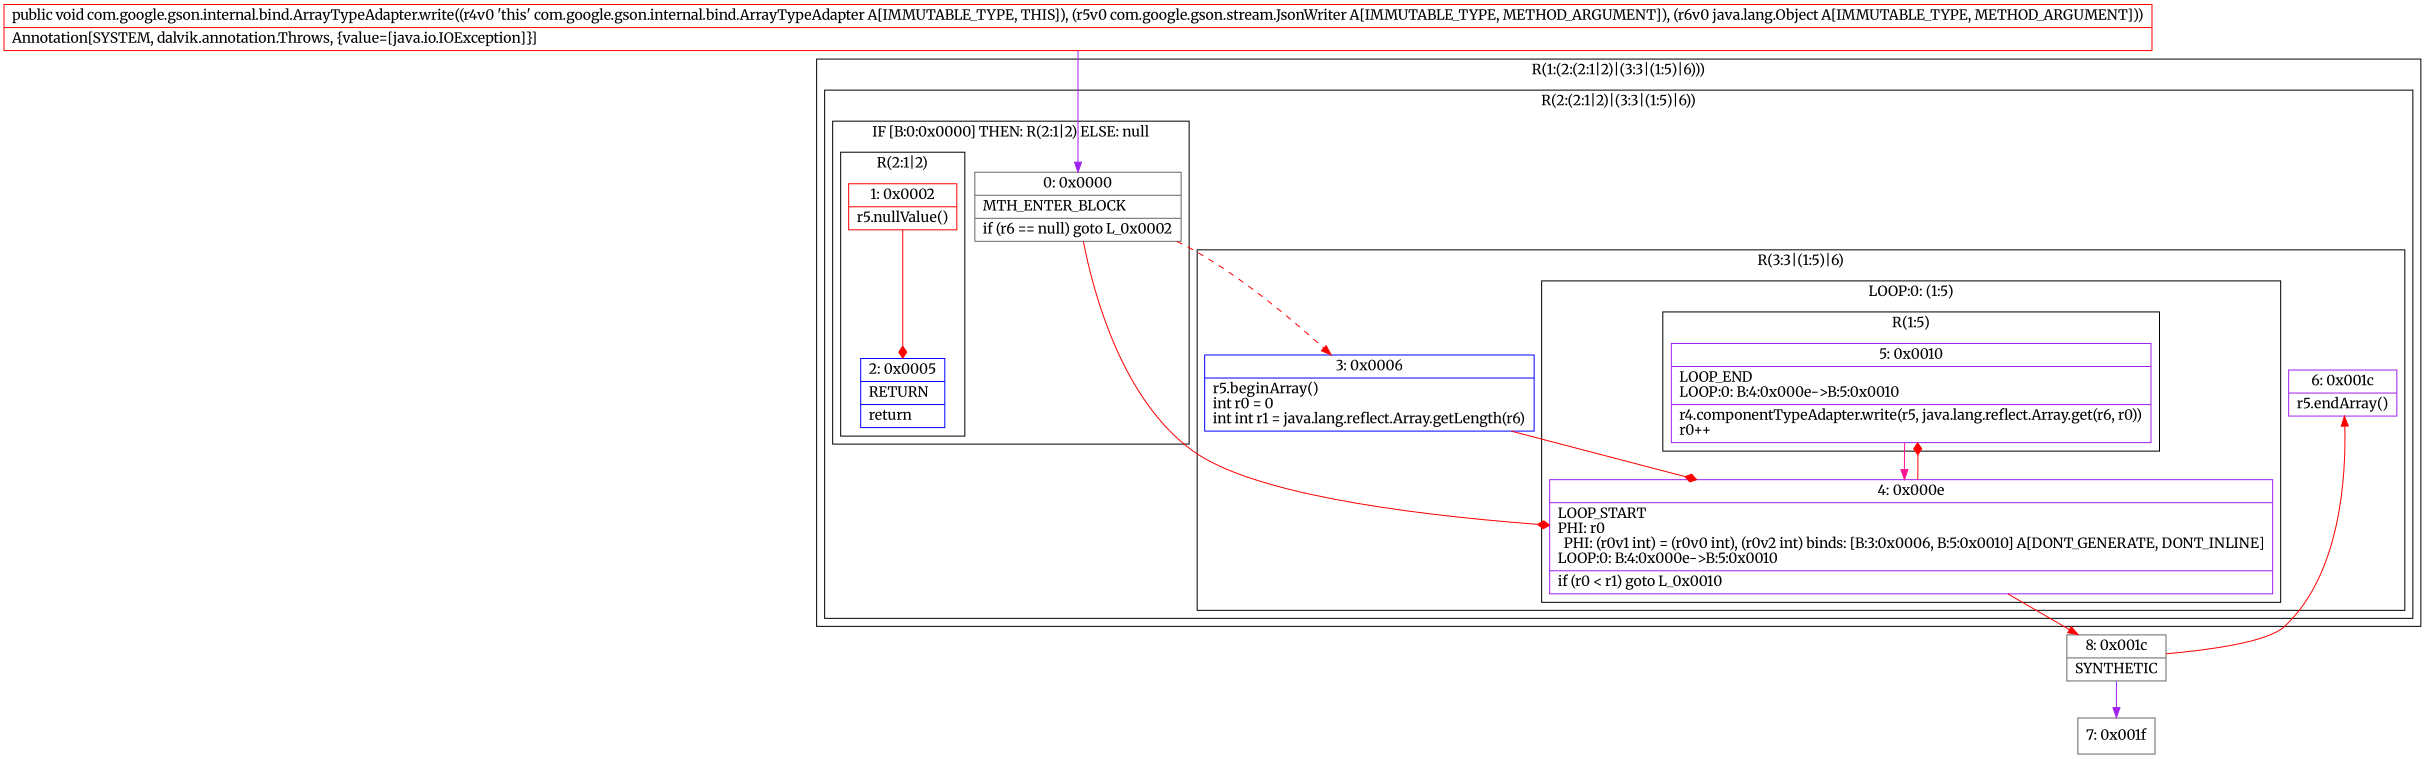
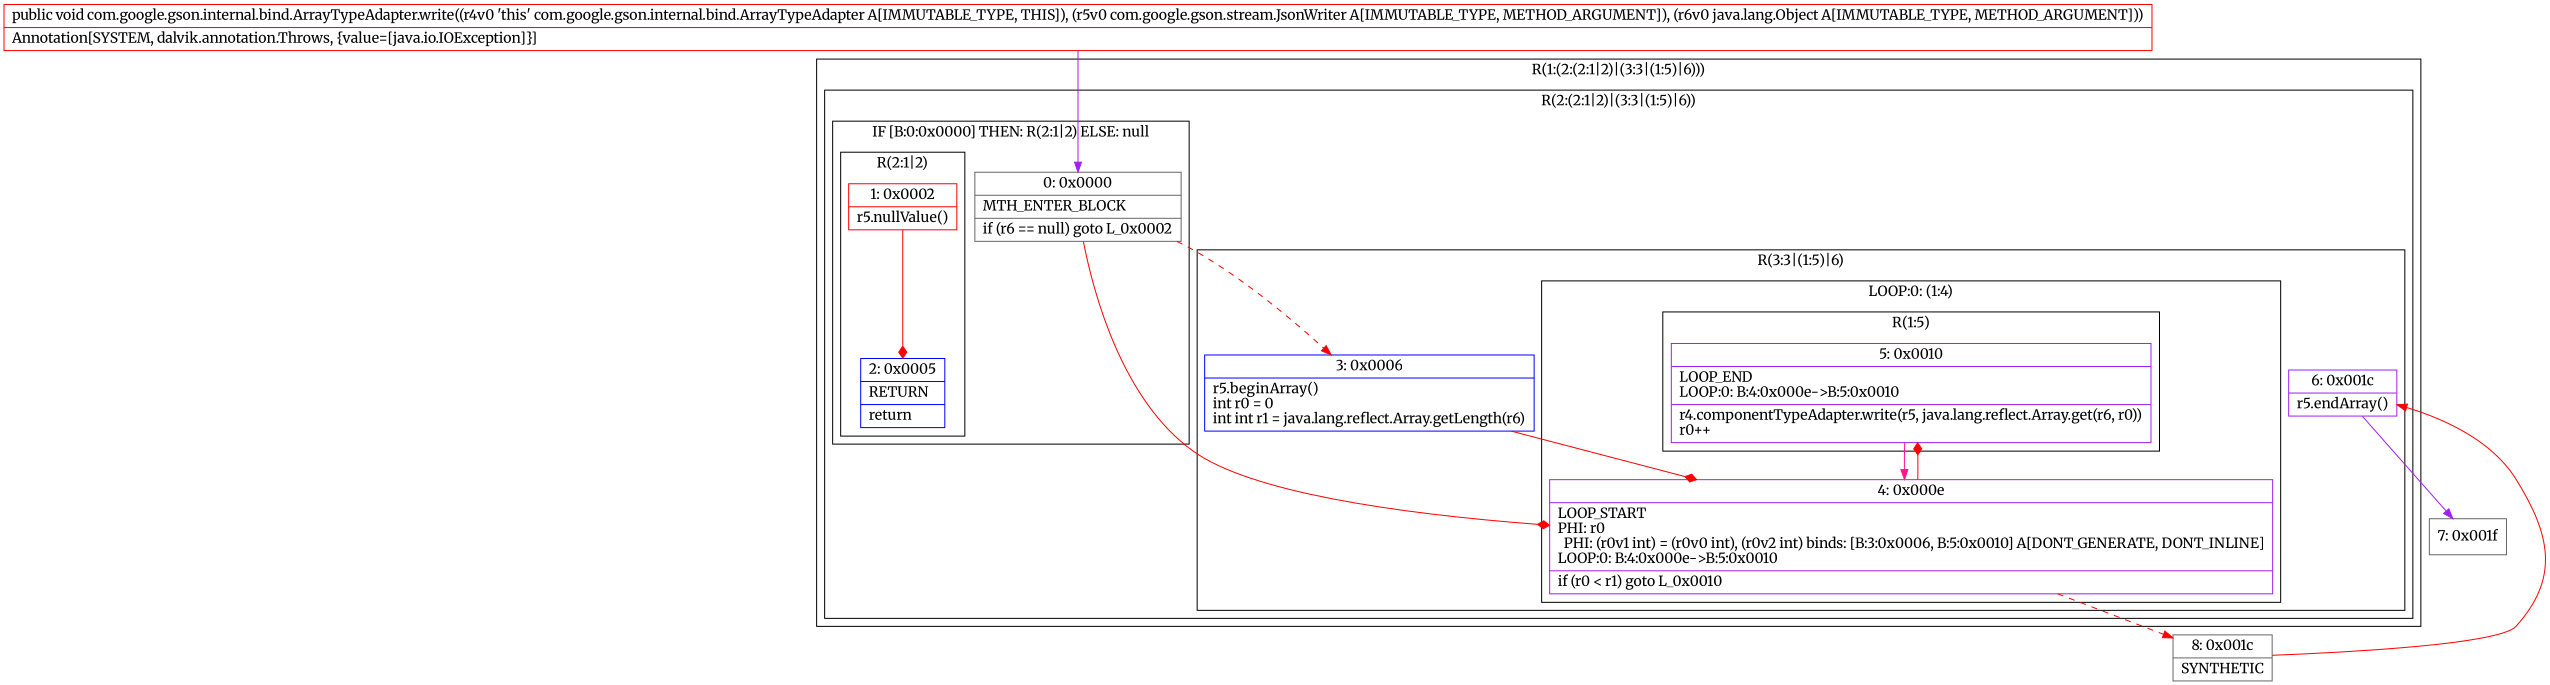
cluster "LOOP:0: (1:5)": label "LOOP:0: (1:5)" -> "LOOP:0: (1:4)"
edge "4: 0x000e" -> "8: 0x001c": style solid -> dashed
edge "8: 0x001c" -> "7: 0x001f": now "6: 0x001c" -> "7: 0x001f"
